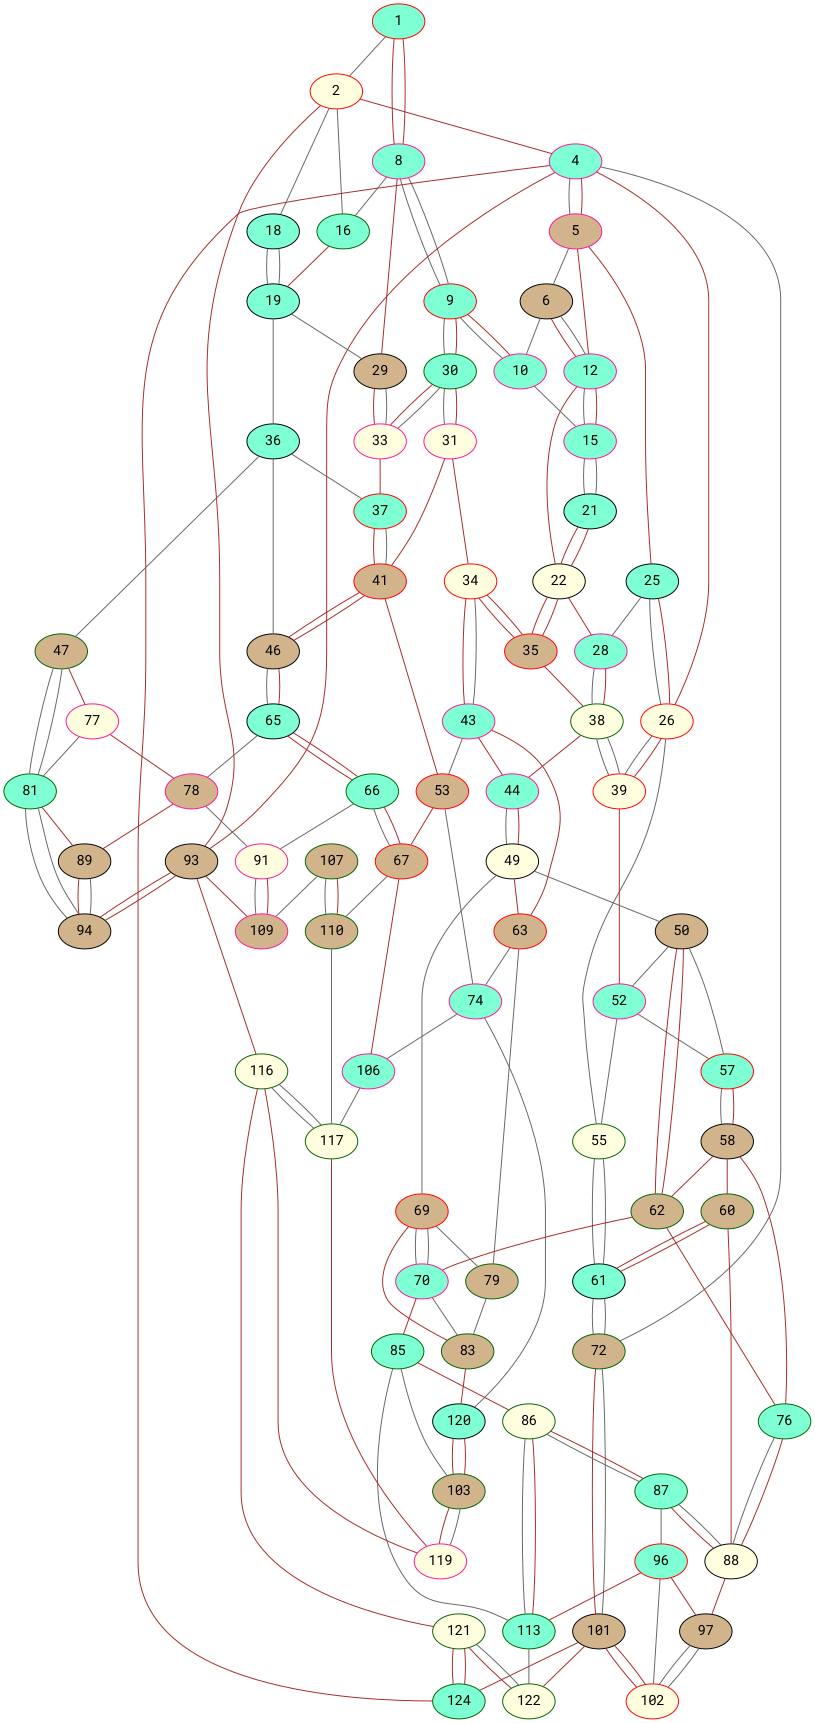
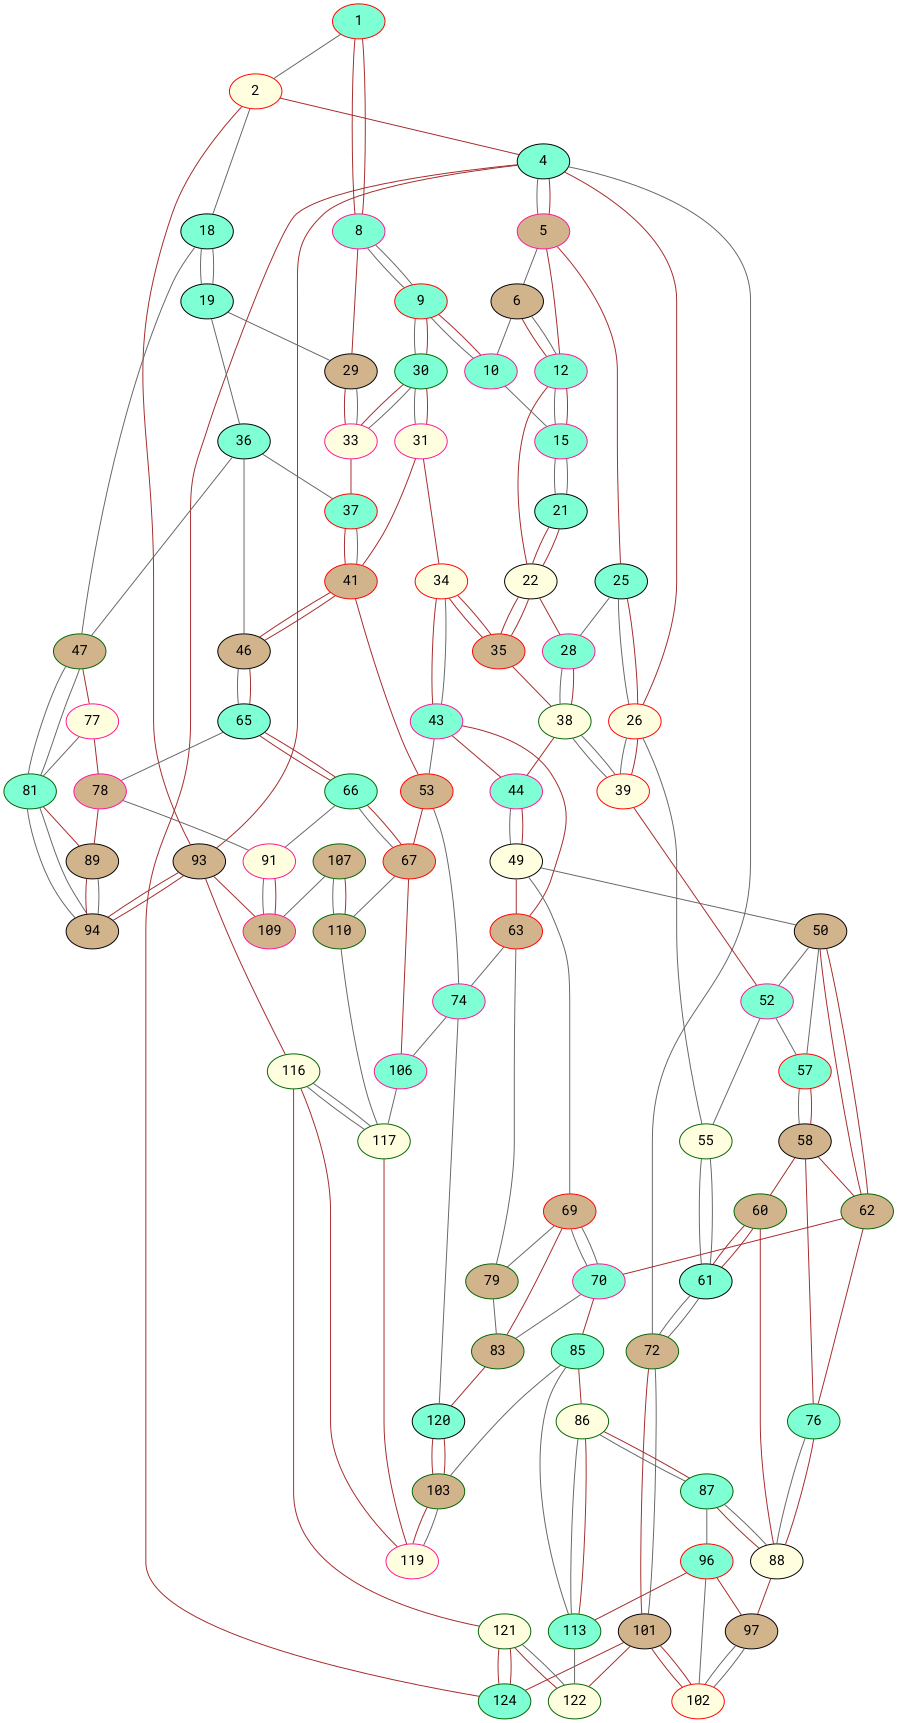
node "4": color deeppink -> black
node "16": removed
edge "18" -- "47": added
